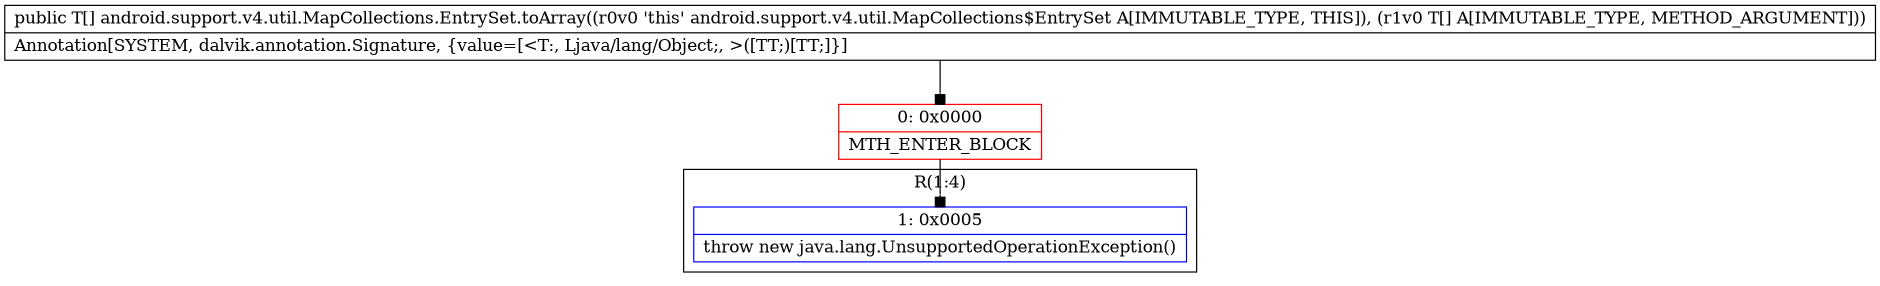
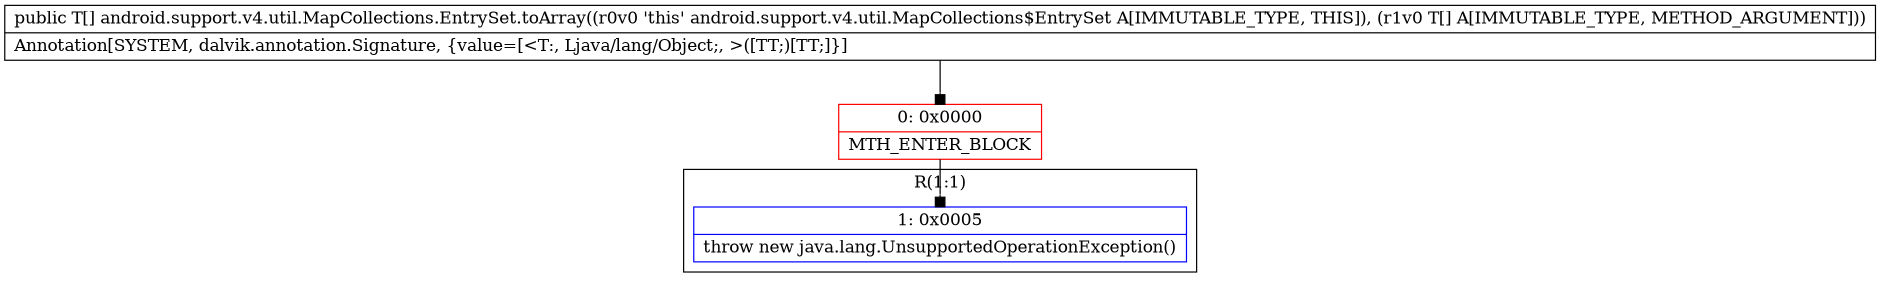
cluster "R(1:4)": label "R(1:4)" -> "R(1:1)"
